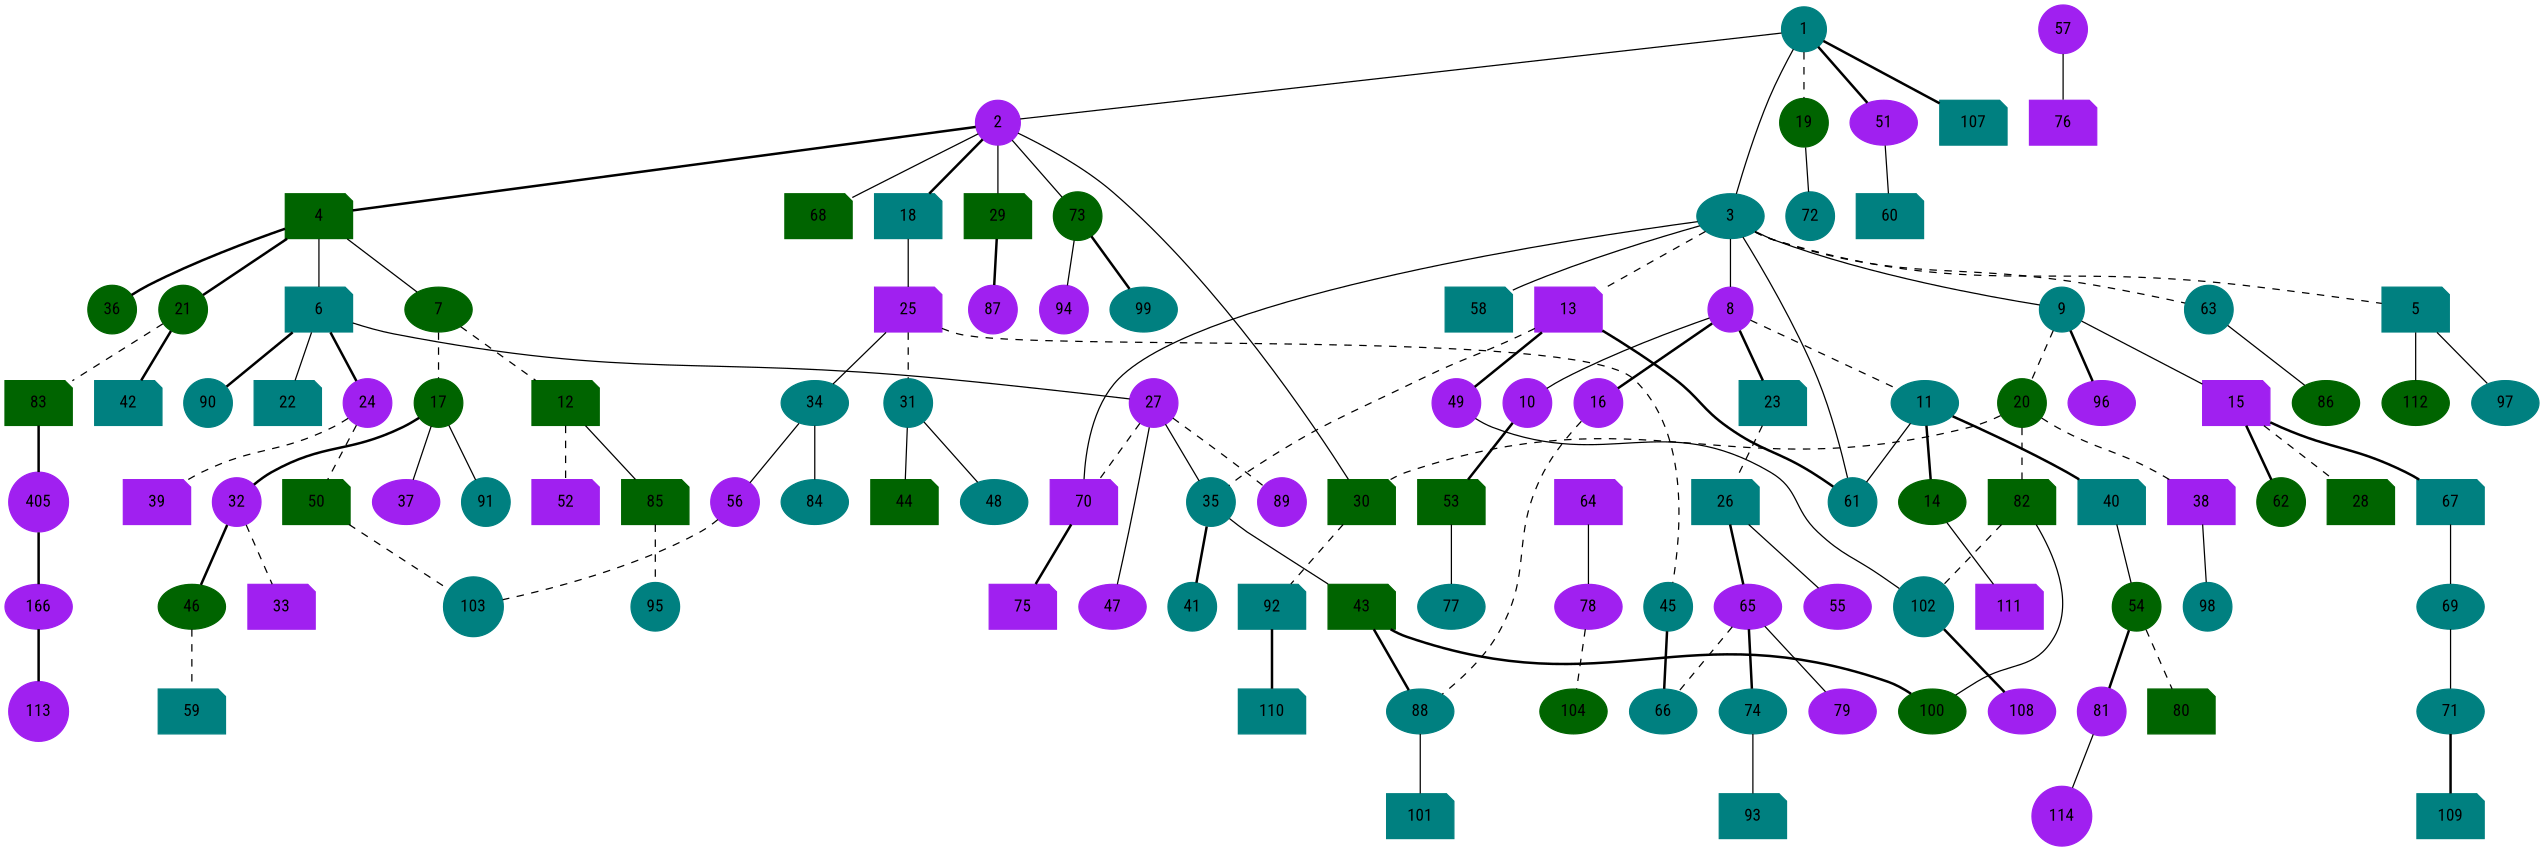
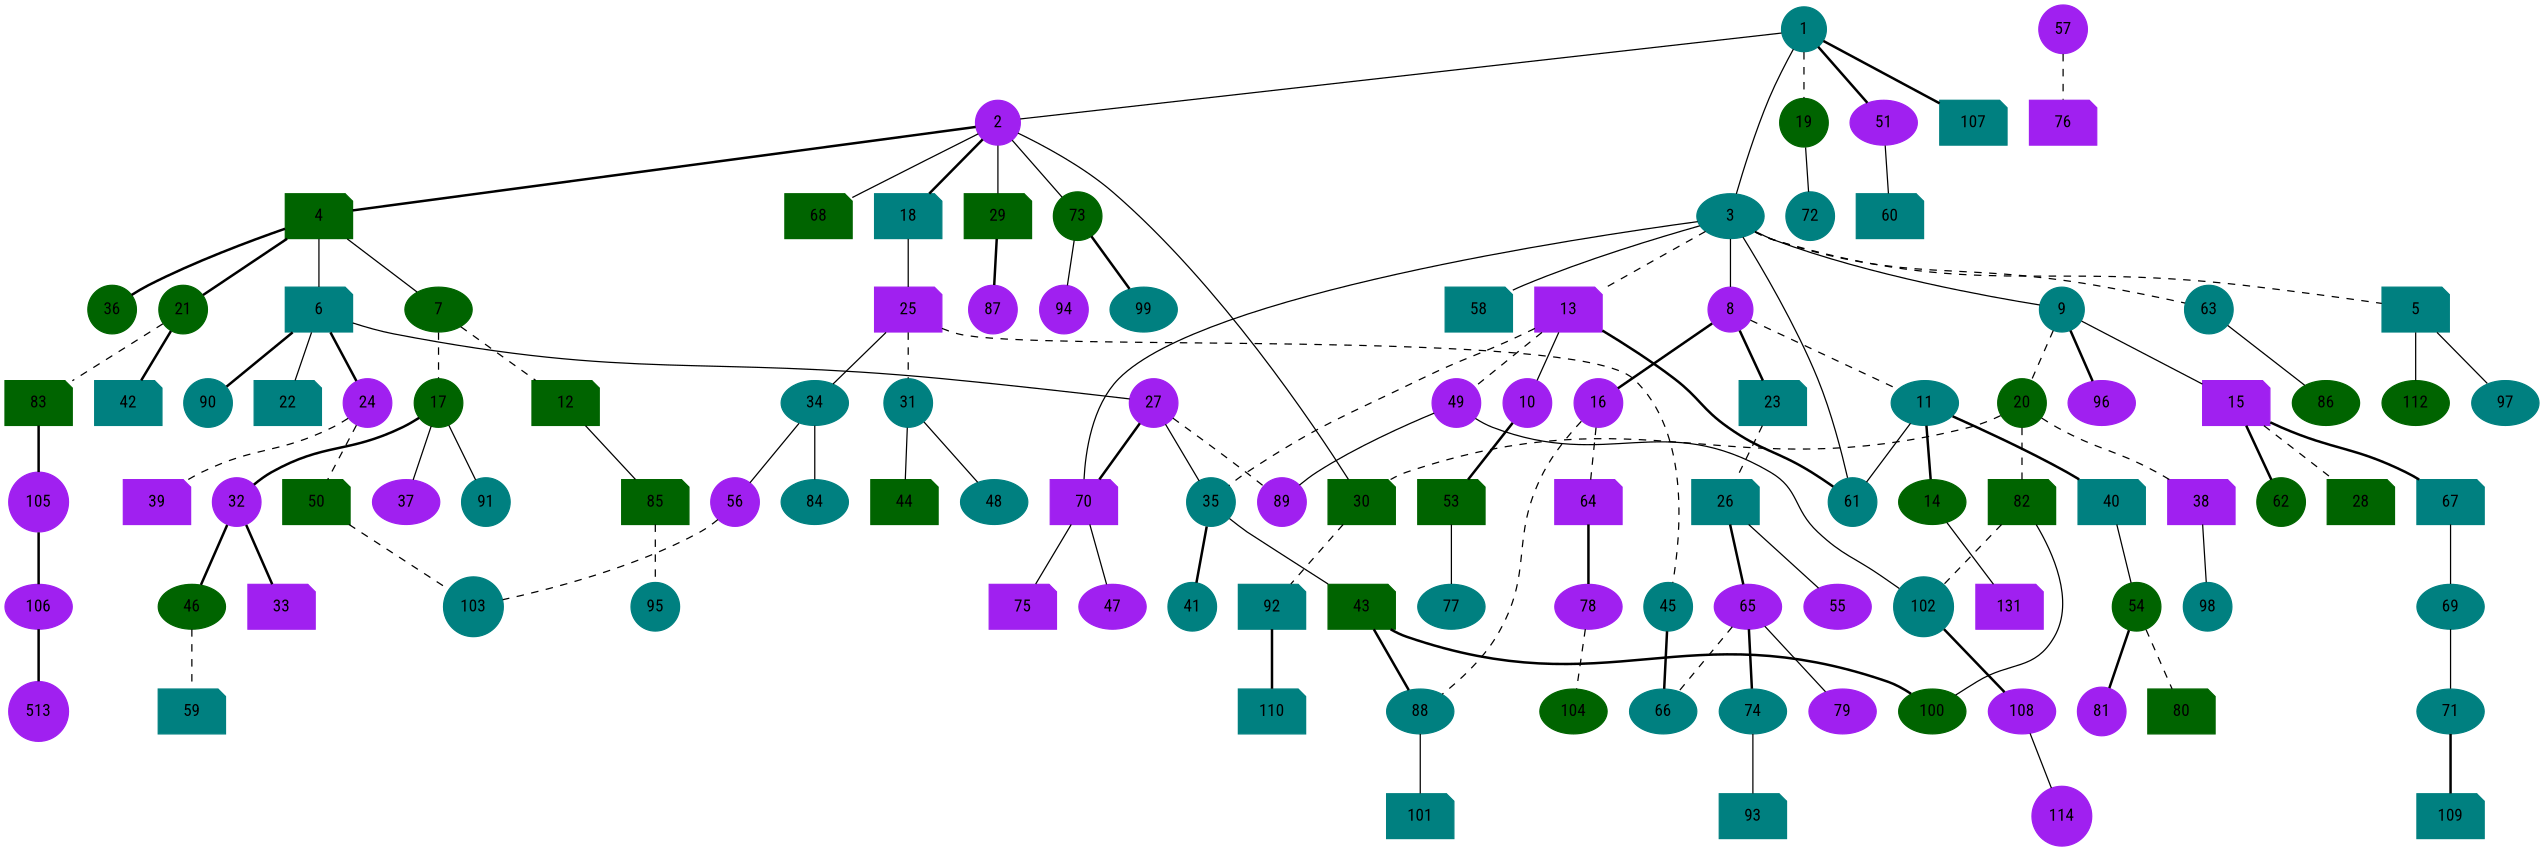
edge "57" -- "76": style solid -> dashed
edge "8" -- "10": now "13" -- "10"
edge "13" -- "49": style bold -> dashed
edge "49" -- "89": added
edge "27" -- "70": style dashed -> bold
edge "16" -- "64": added
node "405": label "405" -> "105"
node "52": removed
edge "27" -- "47": now "70" -- "47"
edge "70" -- "75": style bold -> solid
edge "64" -- "78": style solid -> bold
edge "32" -- "33": style dashed -> bold
node "166": label "166" -> "106"
node "111": label "111" -> "131"
node "113": label "113" -> "513"
edge "81" -- "114": now "108" -- "114"
